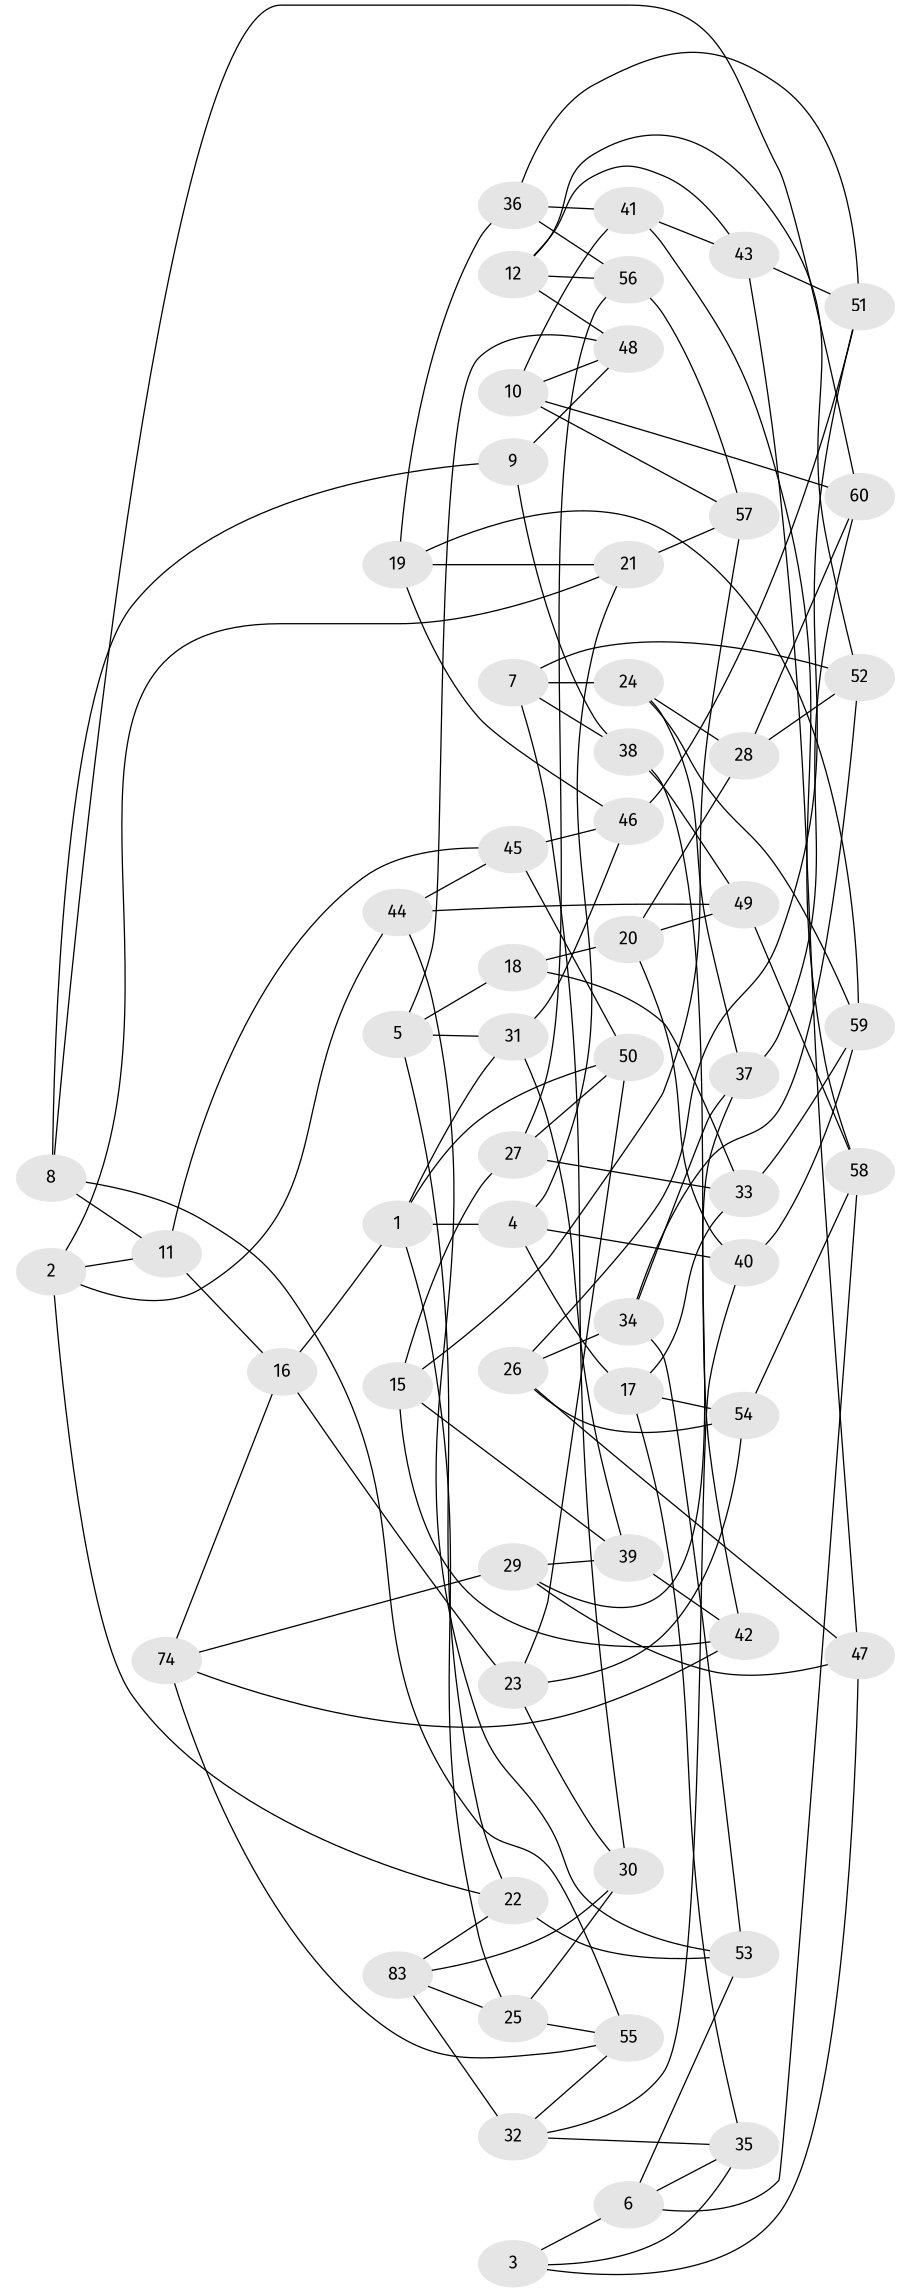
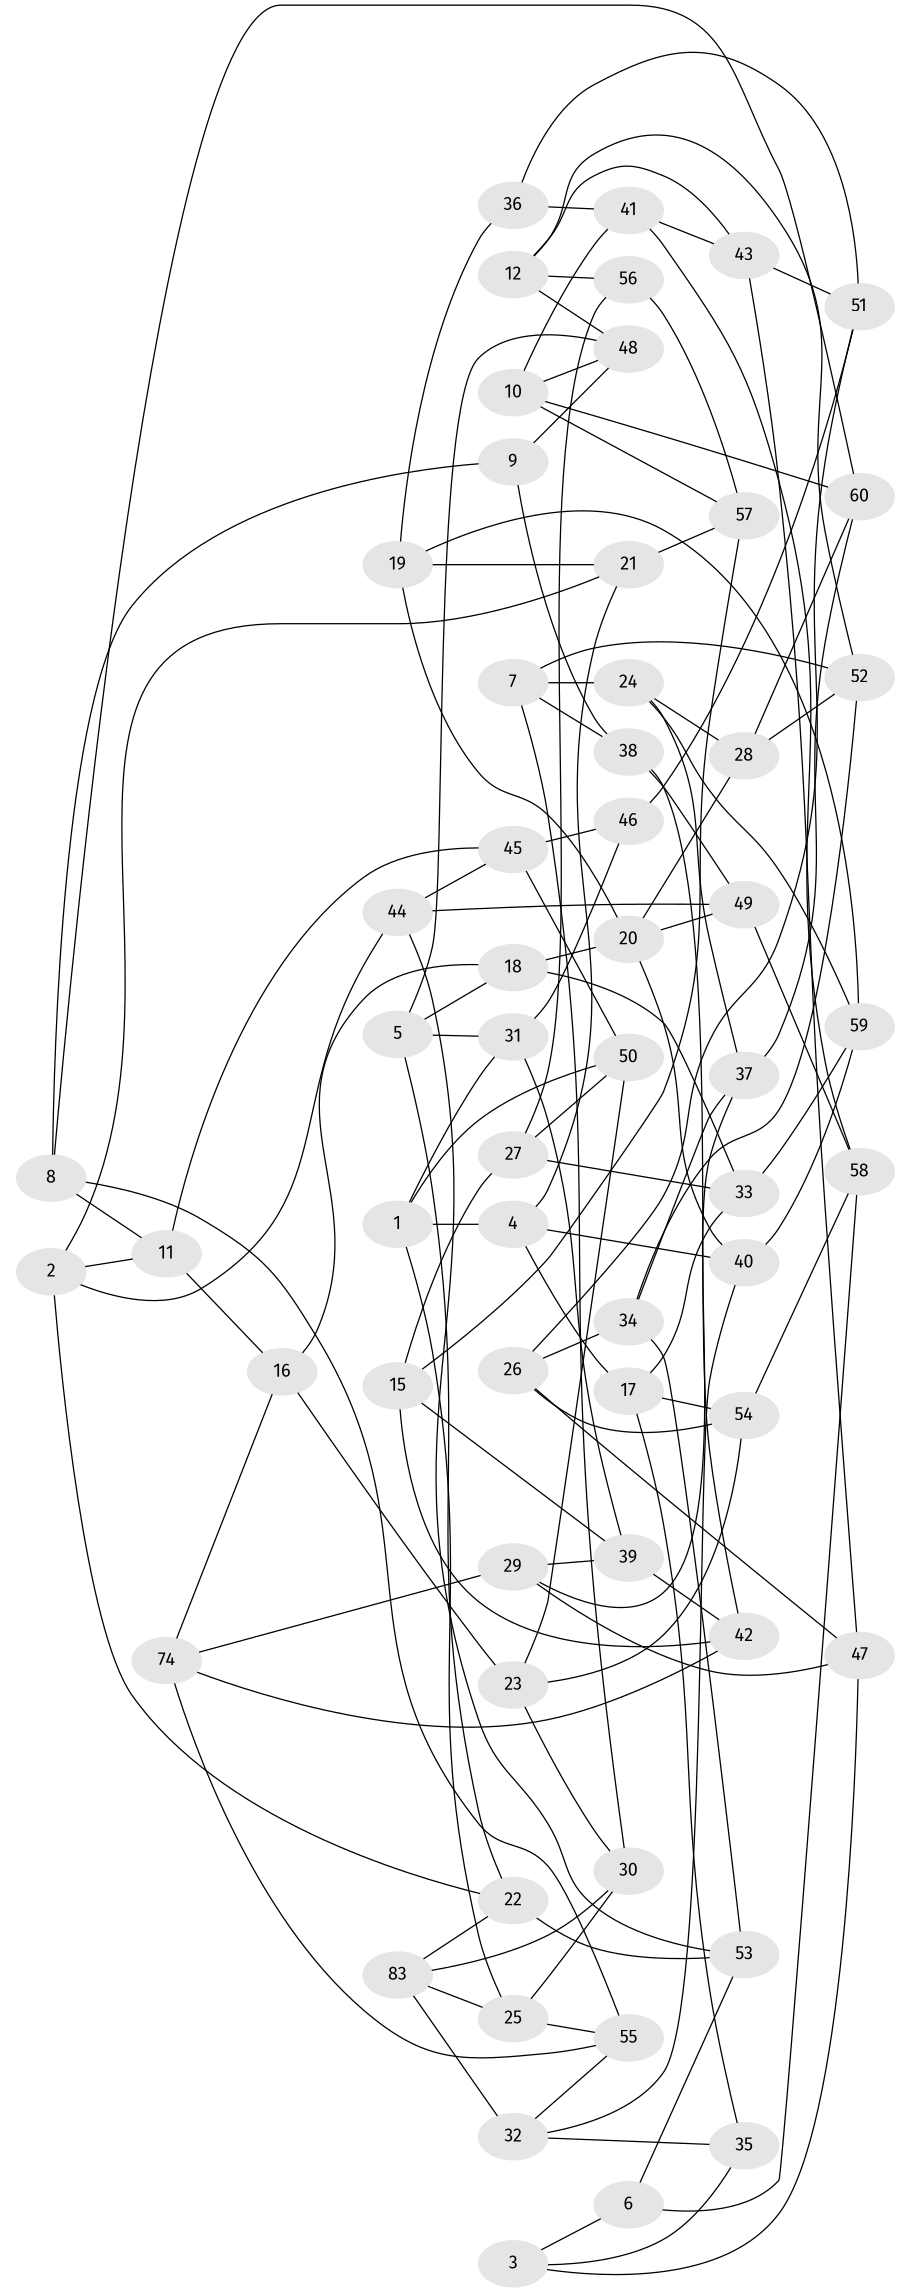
edge "36" -- "56": removed
edge "19" -- "46": now "19" -- "20"
edge "1" -- "16": now "18" -- "16"
edge "35" -- "6": removed
